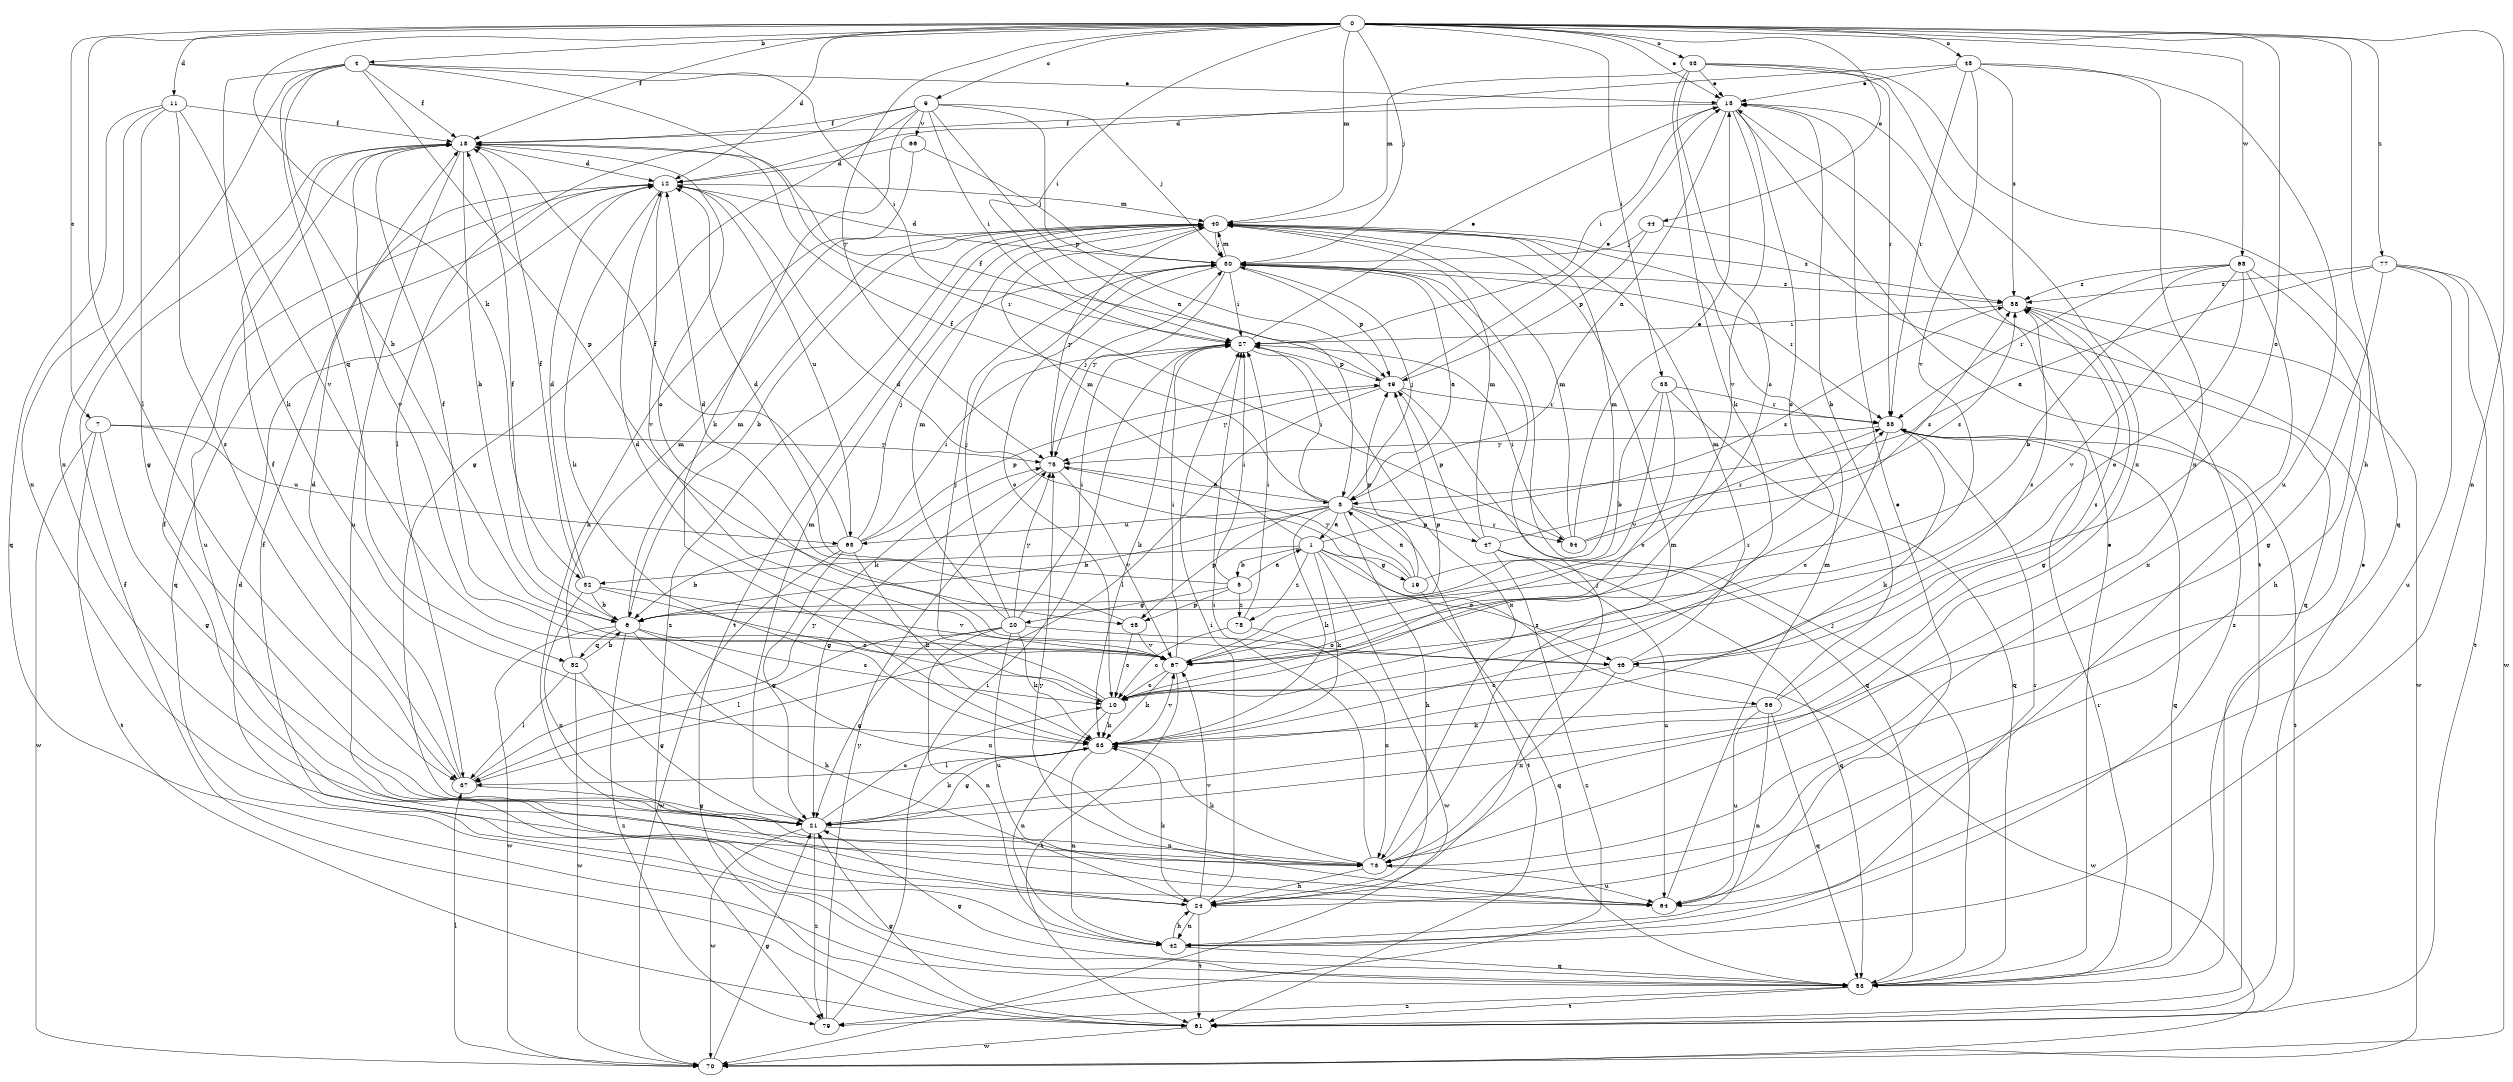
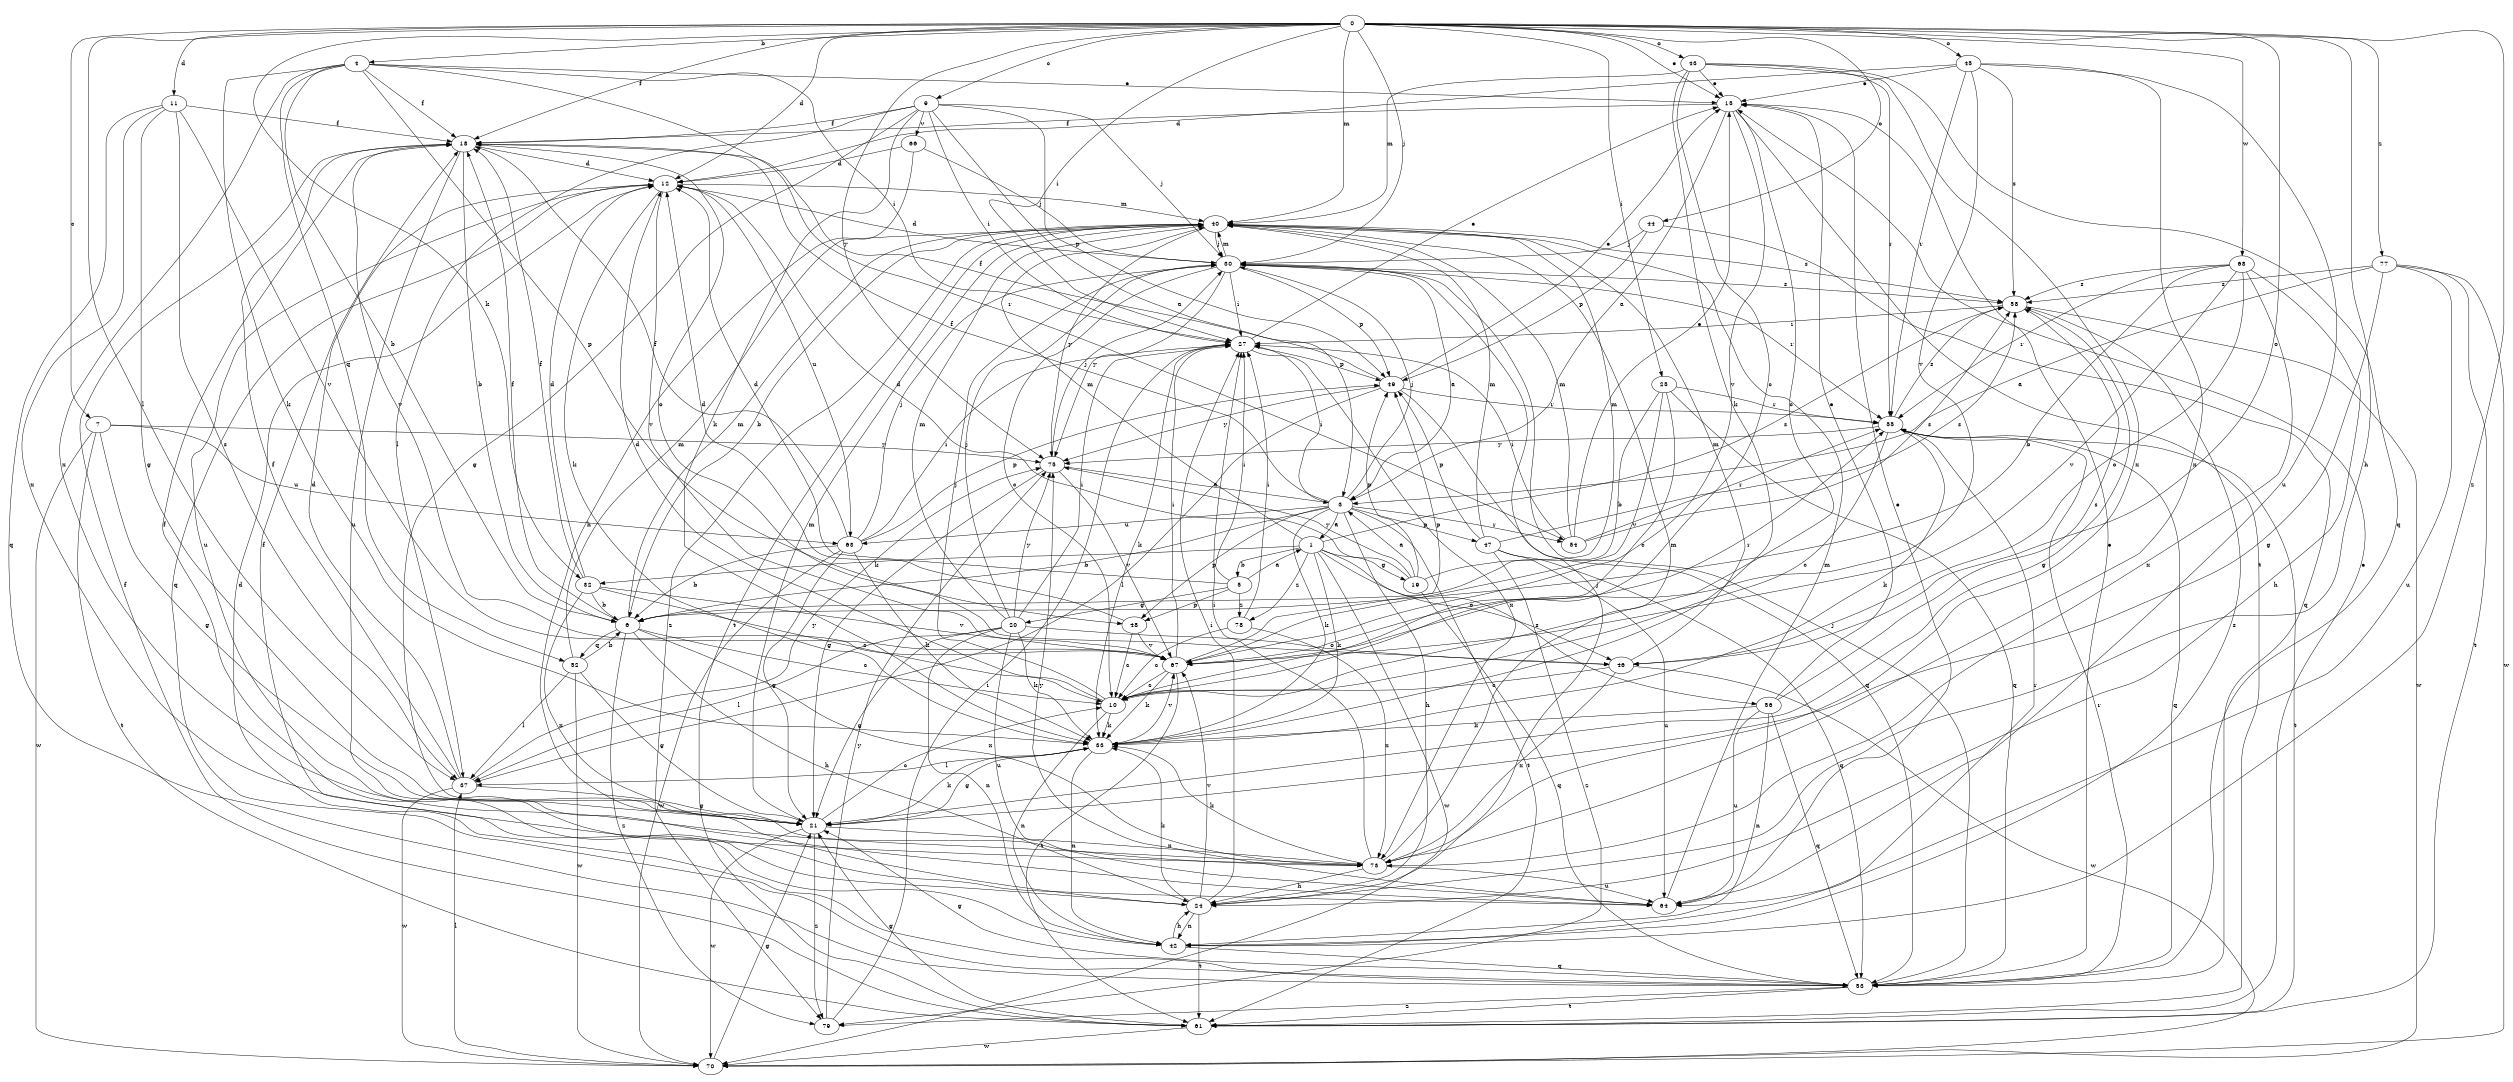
edge "15" -> "27": removed, label "i"
node "35": label "35" -> "25"
edge "56" -> "15": label "b" -> "e"
edge "0" -> "42": label "n" -> "z"
edge "46" -> "58": now "55" -> "58"
edge "67" -> "18": removed, label "f"
edge "6" -> "70": now "37" -> "70"
